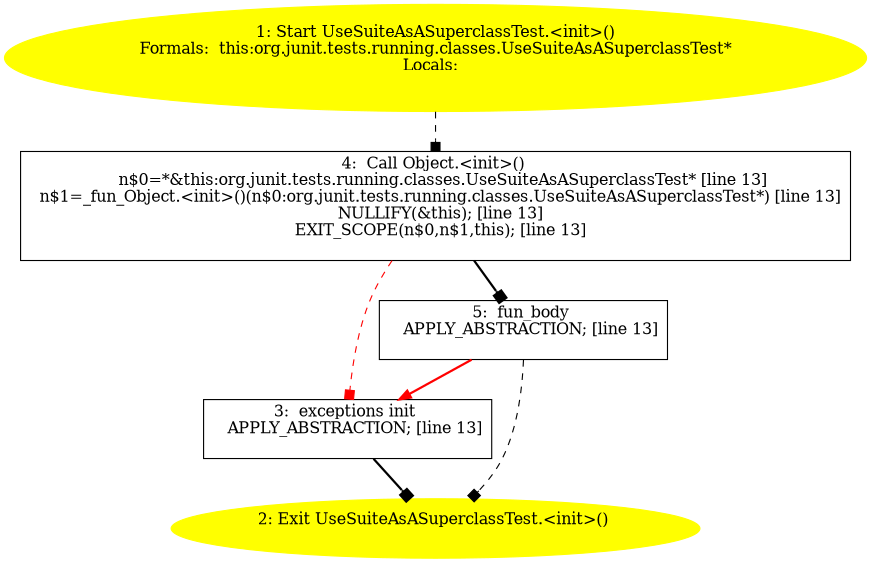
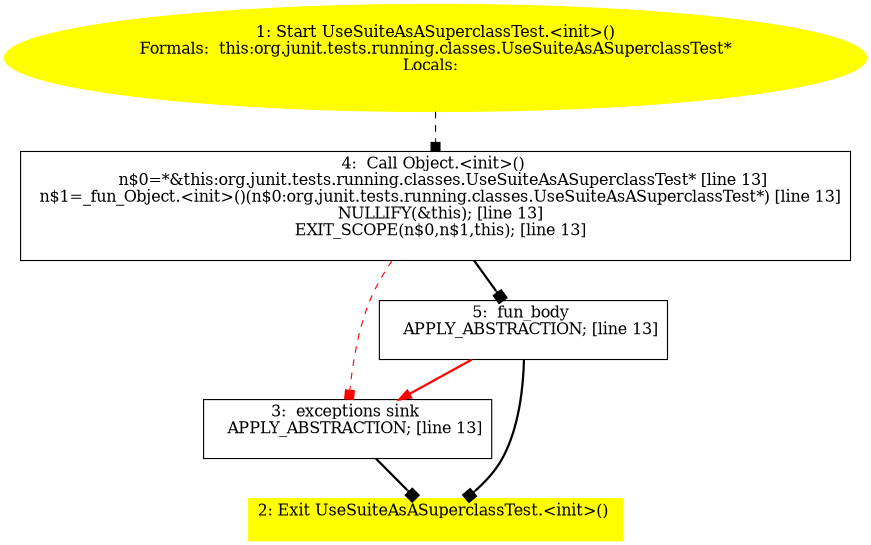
node "3:  exceptions init APPLY_ABSTRACTION; [line 13]": label "3:  exceptions init APPLY_ABSTRACTION; [line 13]" -> "3:  exceptions sink APPLY_ABSTRACTION; [line 13]"
edge "5:  fun_body APPLY_ABSTRACTION; [line 13]" -> "2: Exit UseSuiteAsASuperclassTest.<init>()": style dashed -> bold
node "2: Exit UseSuiteAsASuperclassTest.<init>()": shape ellipse -> box
